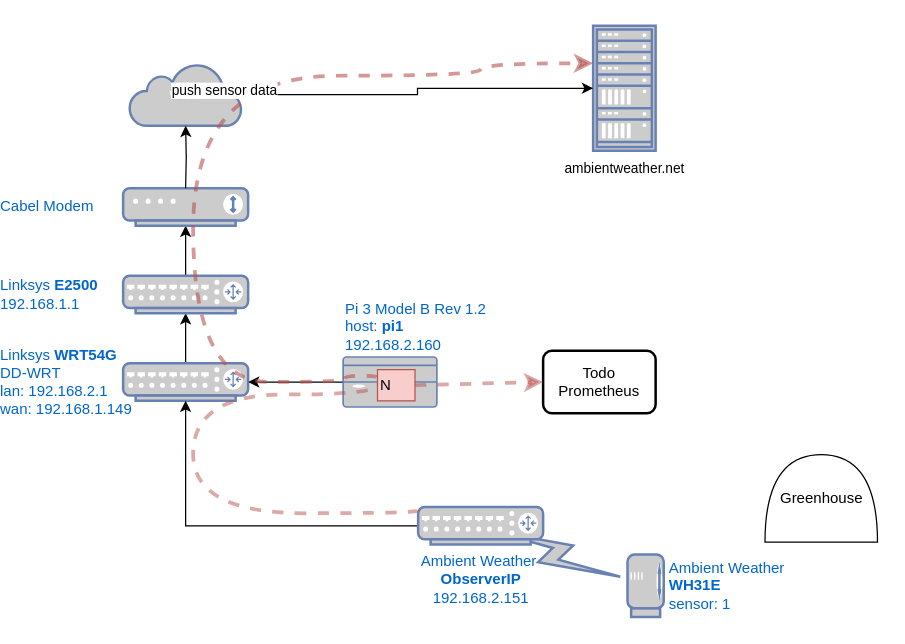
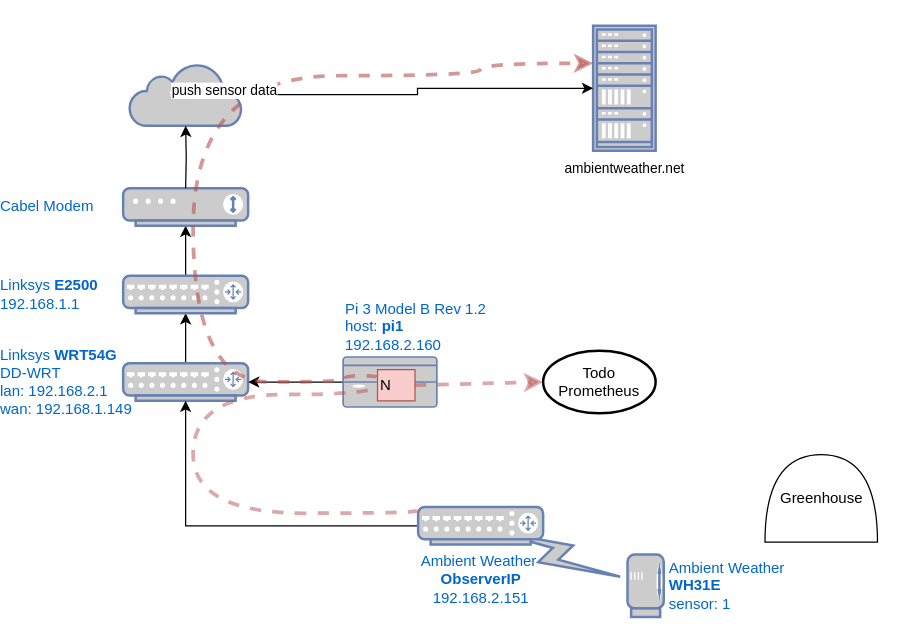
node "Todo Prometheus": shape rounded rectangle -> ellipse
